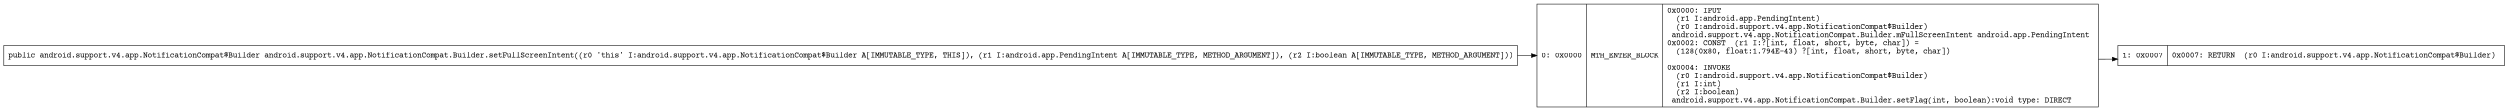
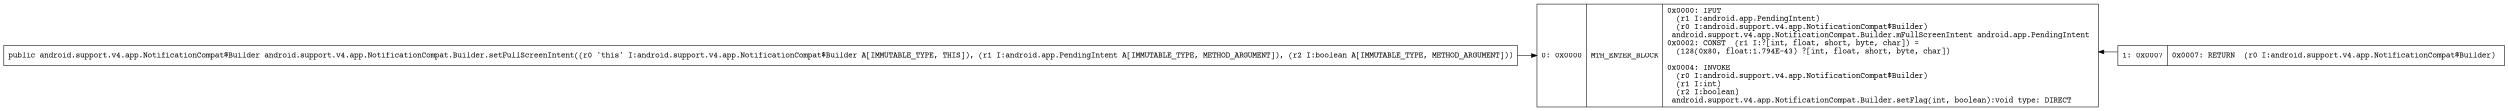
edge "0: 0x0000" -> "1: 0x0007": reversed
